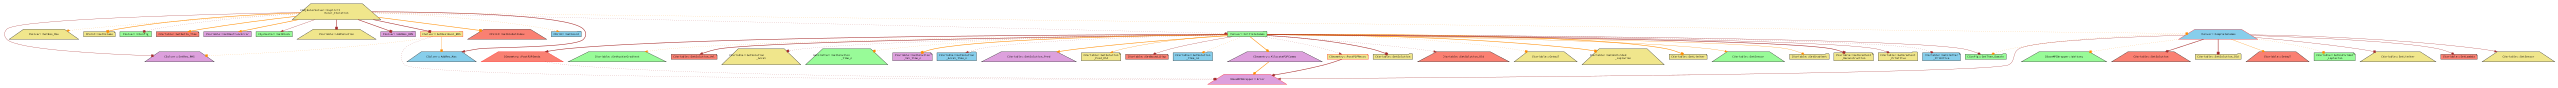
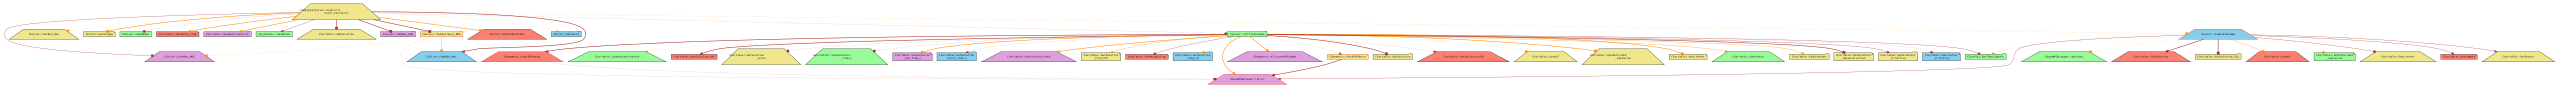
node "CSolver::CConfig": label "CSolver::CConfig" -> "CSolver::GetNodes"
edge "CSolver::InitiateComms" -> "GetLimiter::GetSolution _time_n": color darkorange -> brown
edge "CGeometry::AllocateP2PComms" -> "CBaseMPIWrapper::Error": now "CSolver::InitiateComms" -> "CBaseMPIWrapper::Error"
